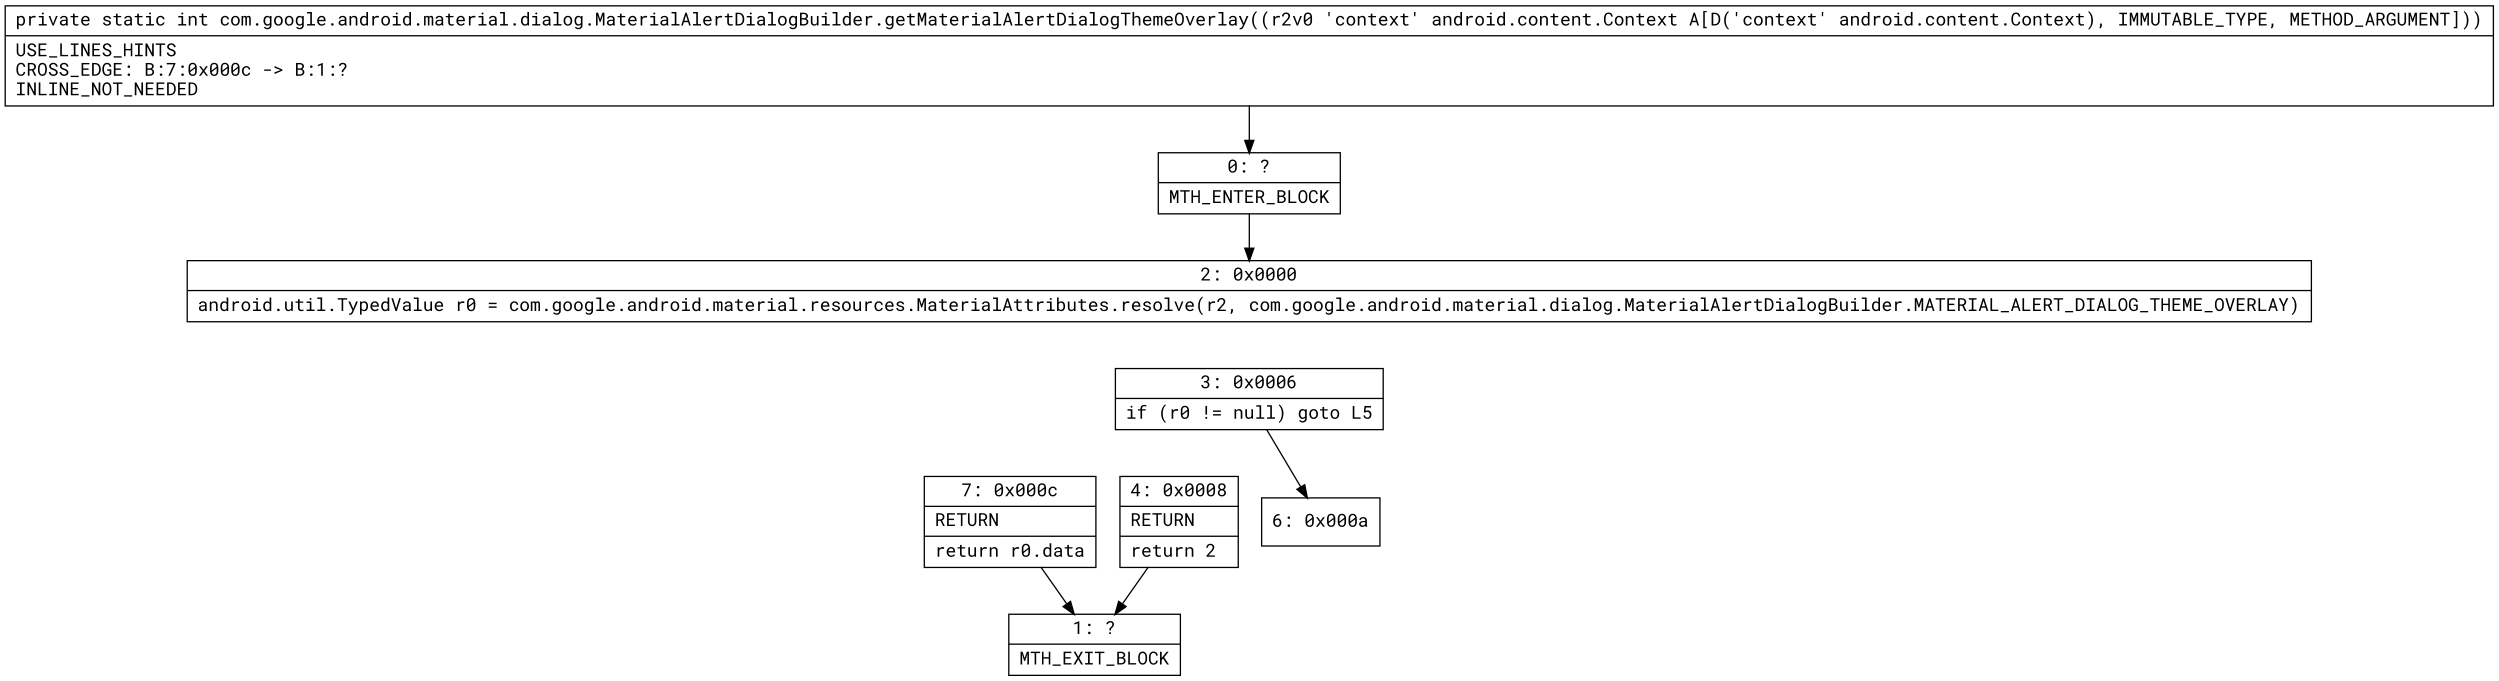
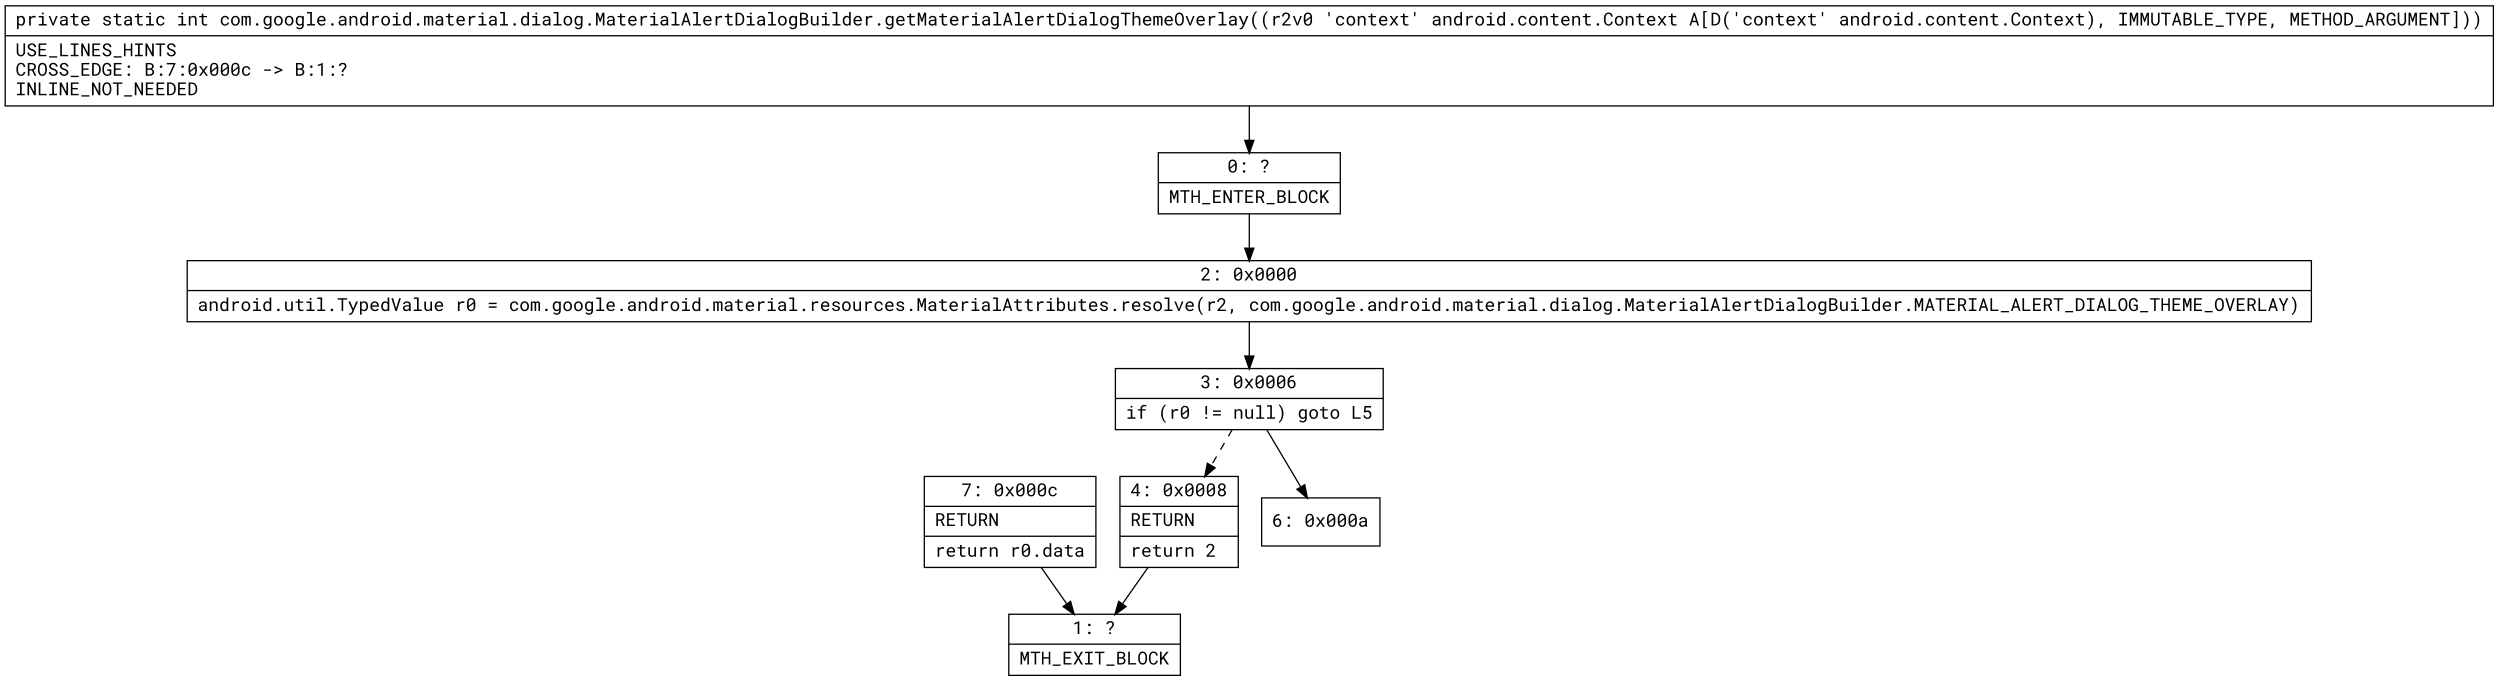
edge "2: 0x0000" -> "3: 0x0006": added
edge "3: 0x0006" -> "4: 0x0008": added
